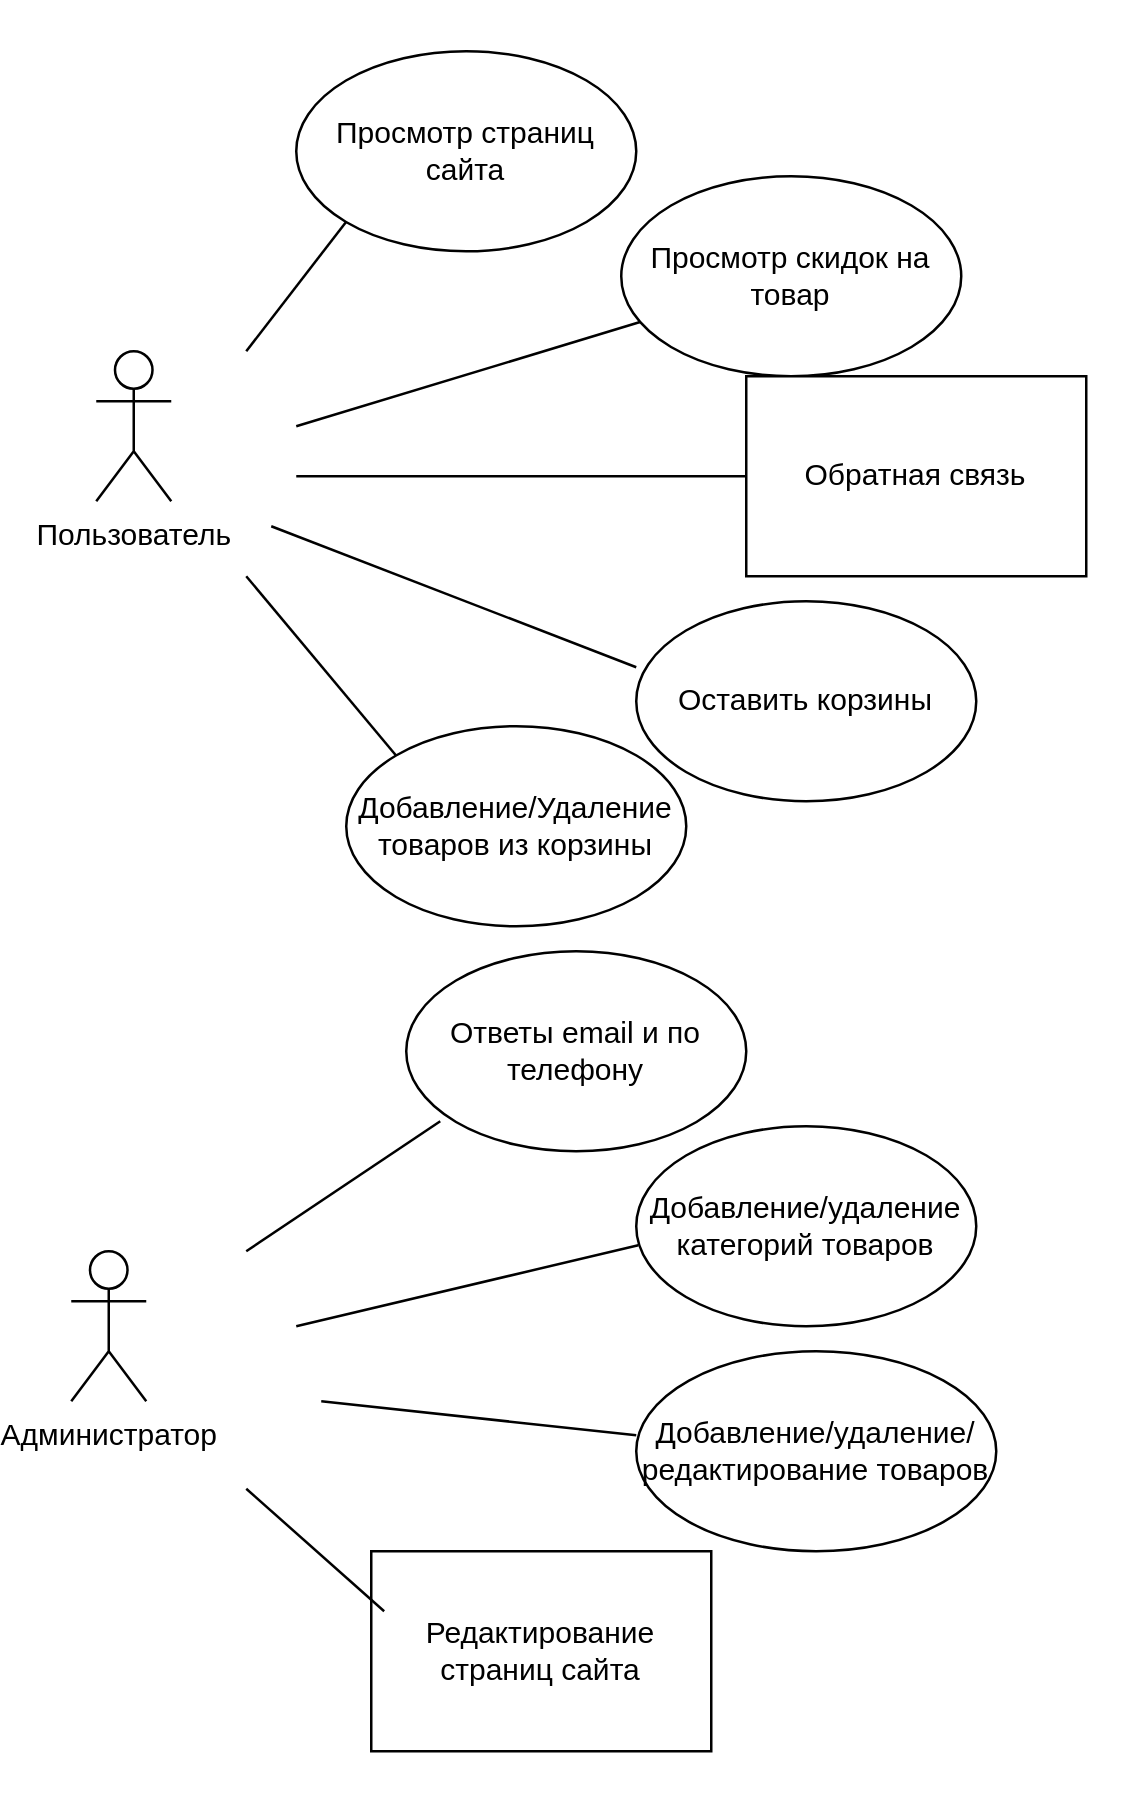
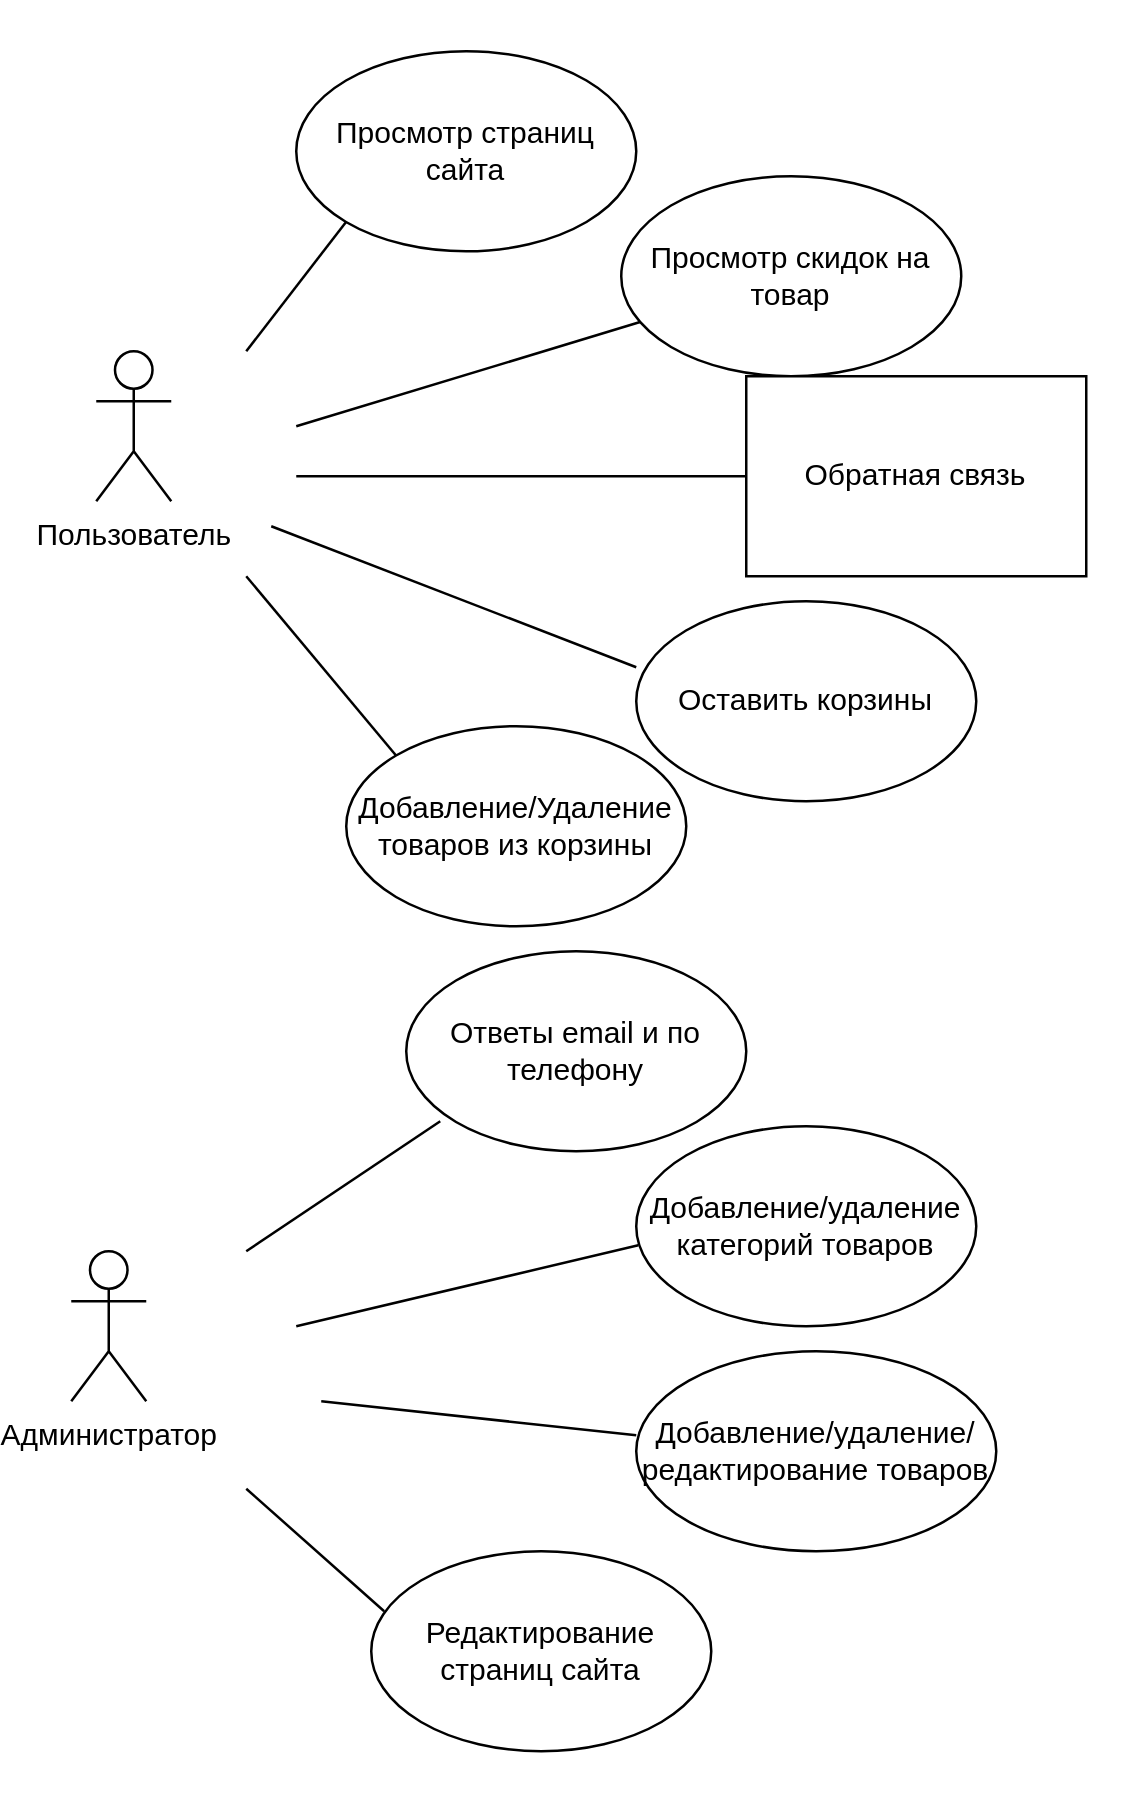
node "Редактирование страниц сайта": shape rectangle -> ellipse
